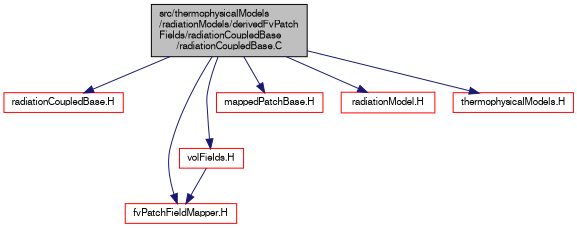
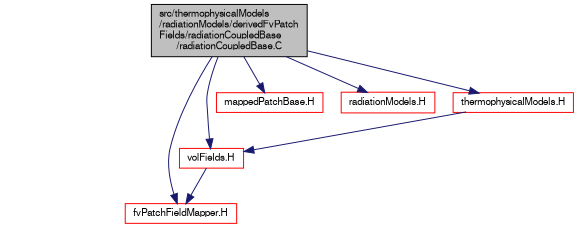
node "radiationCoupledBase.H": removed
node "radiationModel.H": label "radiationModel.H" -> "radiationModels.H"
edge "thermophysicalModels.H" -> "volFields.H": added
